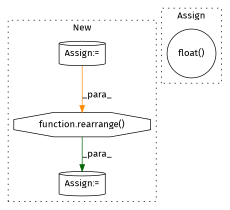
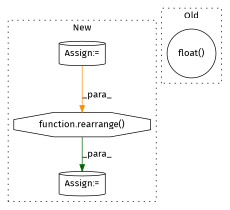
cluster "Assign": label "Assign" -> "Old"
